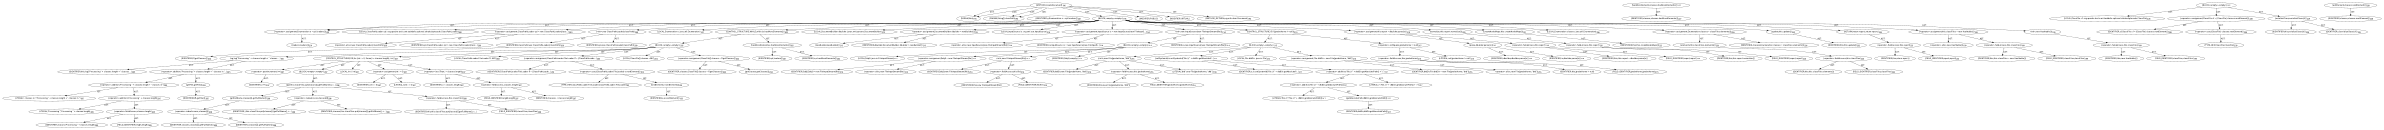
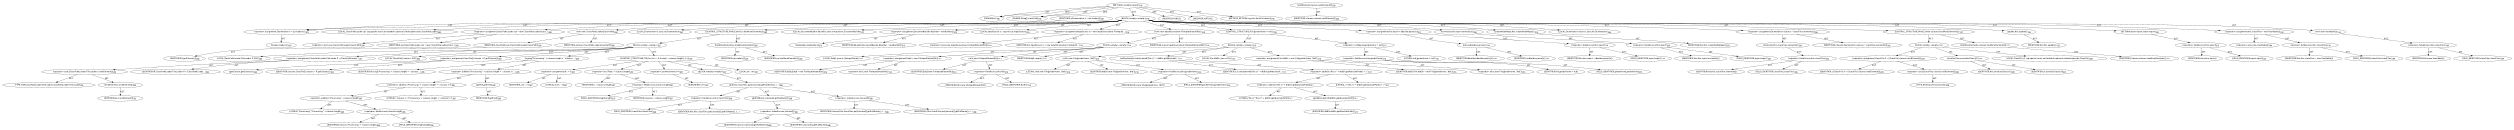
node "(CONTROL_STRUCTURE,WHILE,while (classes.hasMoreElements()))": added
